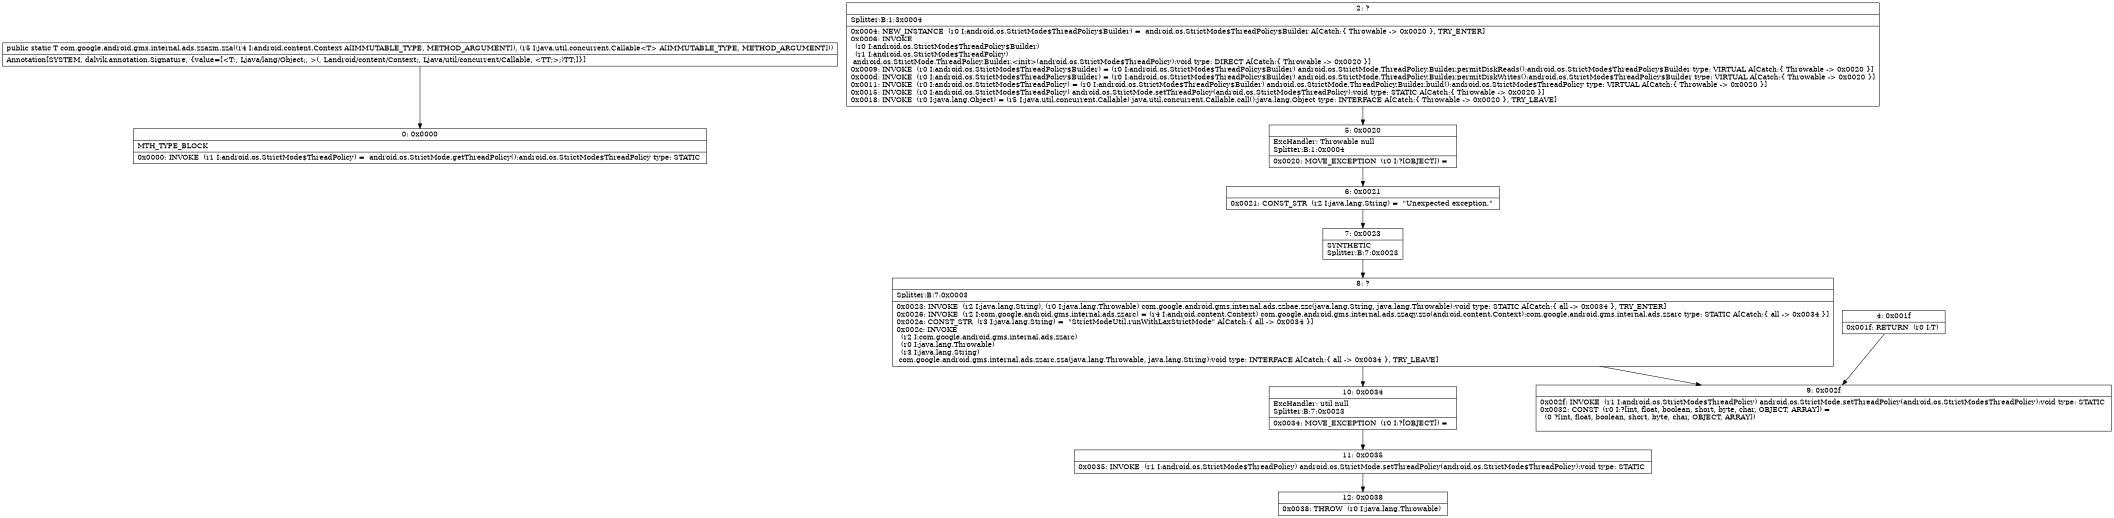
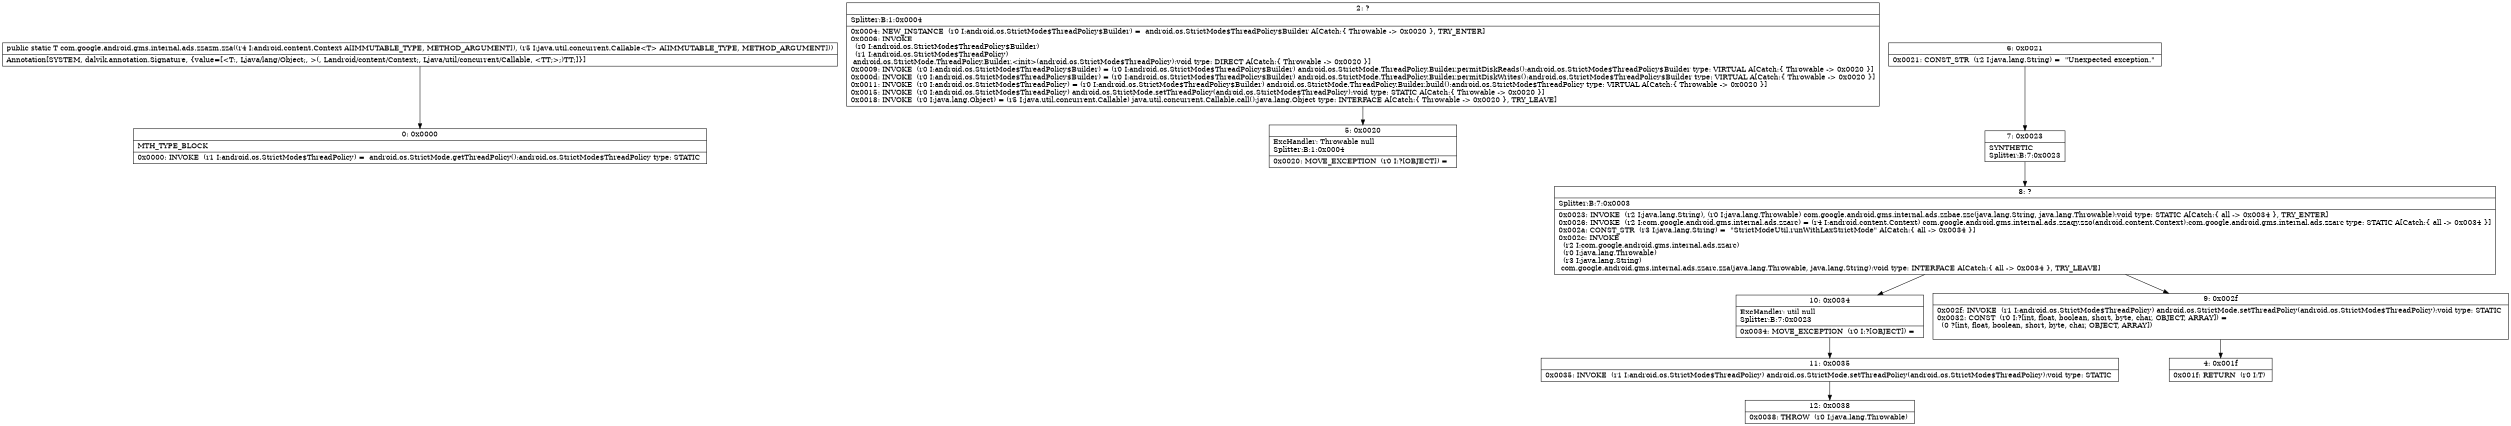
node "2: ?": text "Splitter:B:1:3x0004" -> "Splitter:B:1:0x0004"
edge "5: 0x0020" -> "6: 0x0021": removed
edge "4: 0x001f" -> "9: 0x002f": reversed
